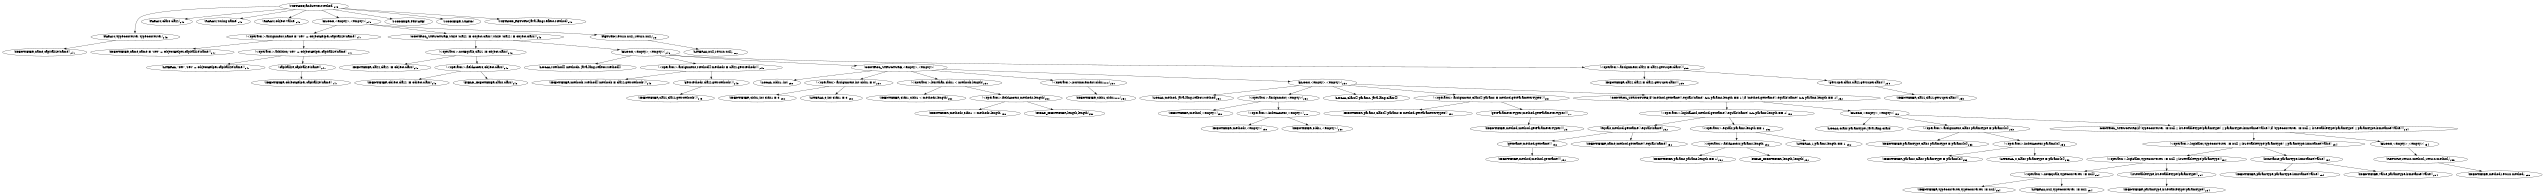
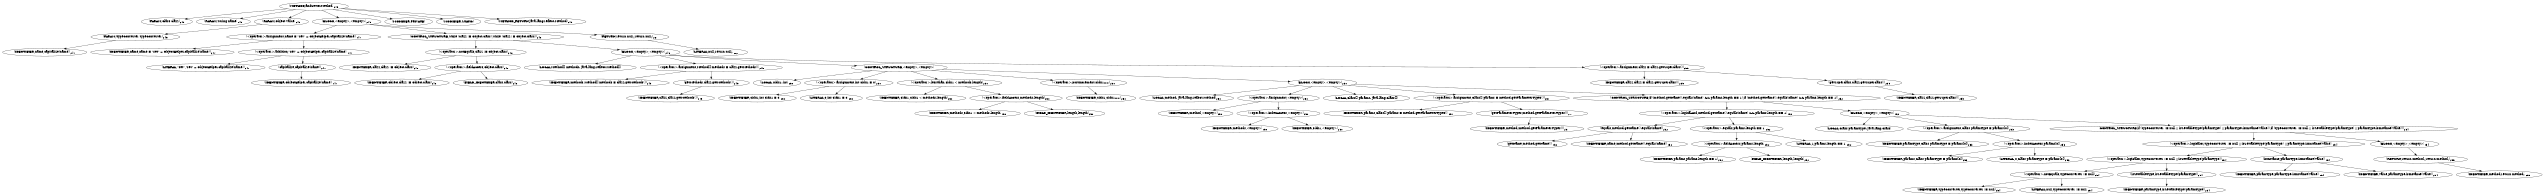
edge "(METHOD,findSetterMethod)" -> "(PARAM,TypeConverter typeConverter)": now "(PARAM,Object value)" -> "(PARAM,TypeConverter typeConverter)"
node "(<operator>.indexAccess,<empty>)": text "200" -> "250"
node "(IDENTIFIER,method,method.getName())": removed
